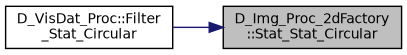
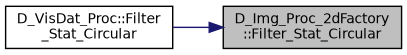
node "D_Img_Proc_2dFactory ::Stat_Stat_Circular": label "D_Img_Proc_2dFactory ::Stat_Stat_Circular" -> "D_Img_Proc_2dFactory ::Filter_Stat_Circular"
